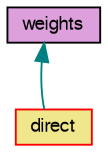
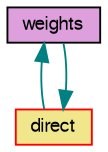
edge "weights" -> "direct": added
